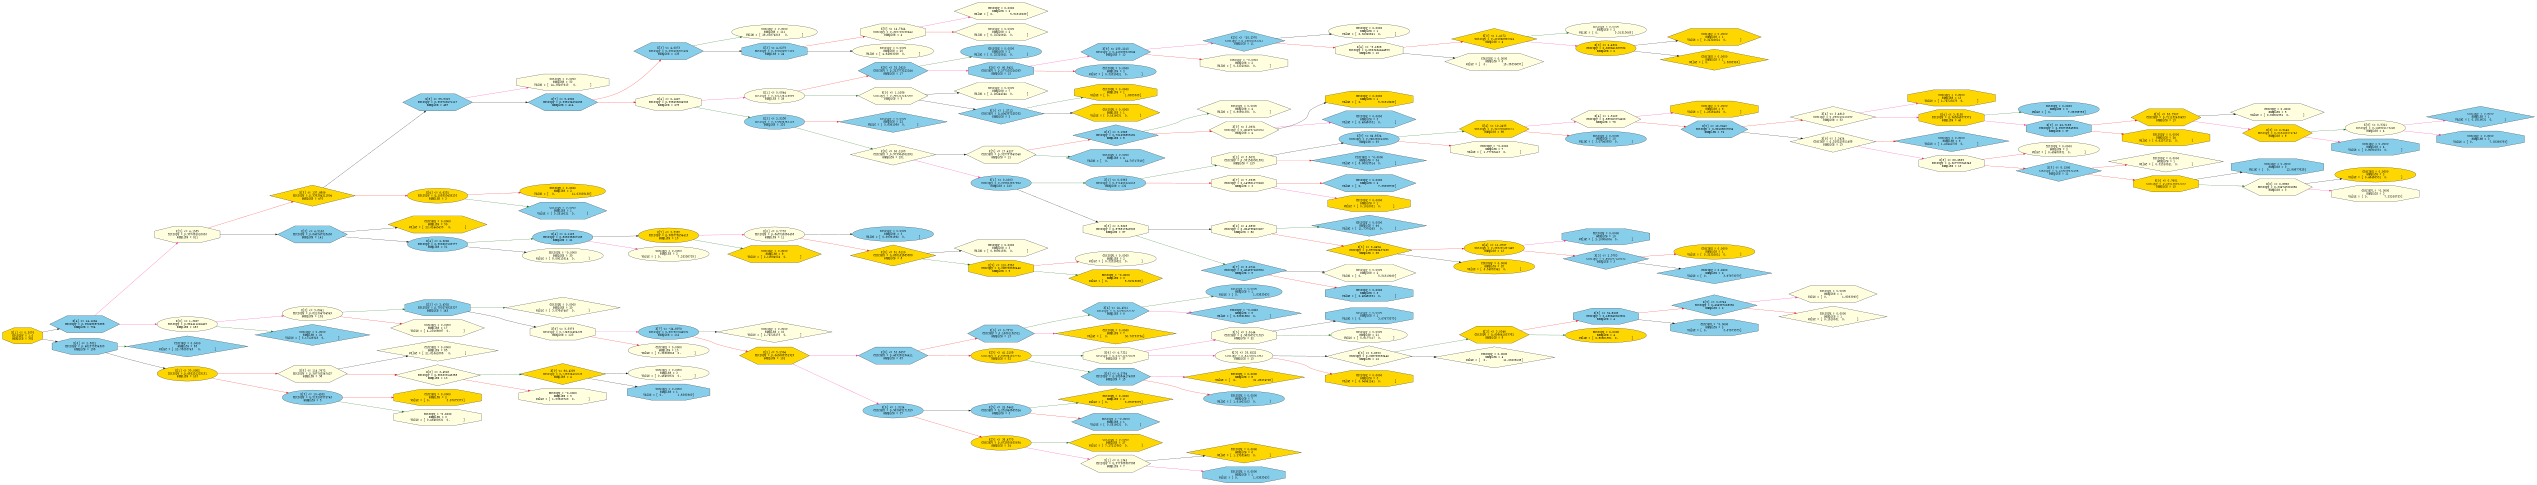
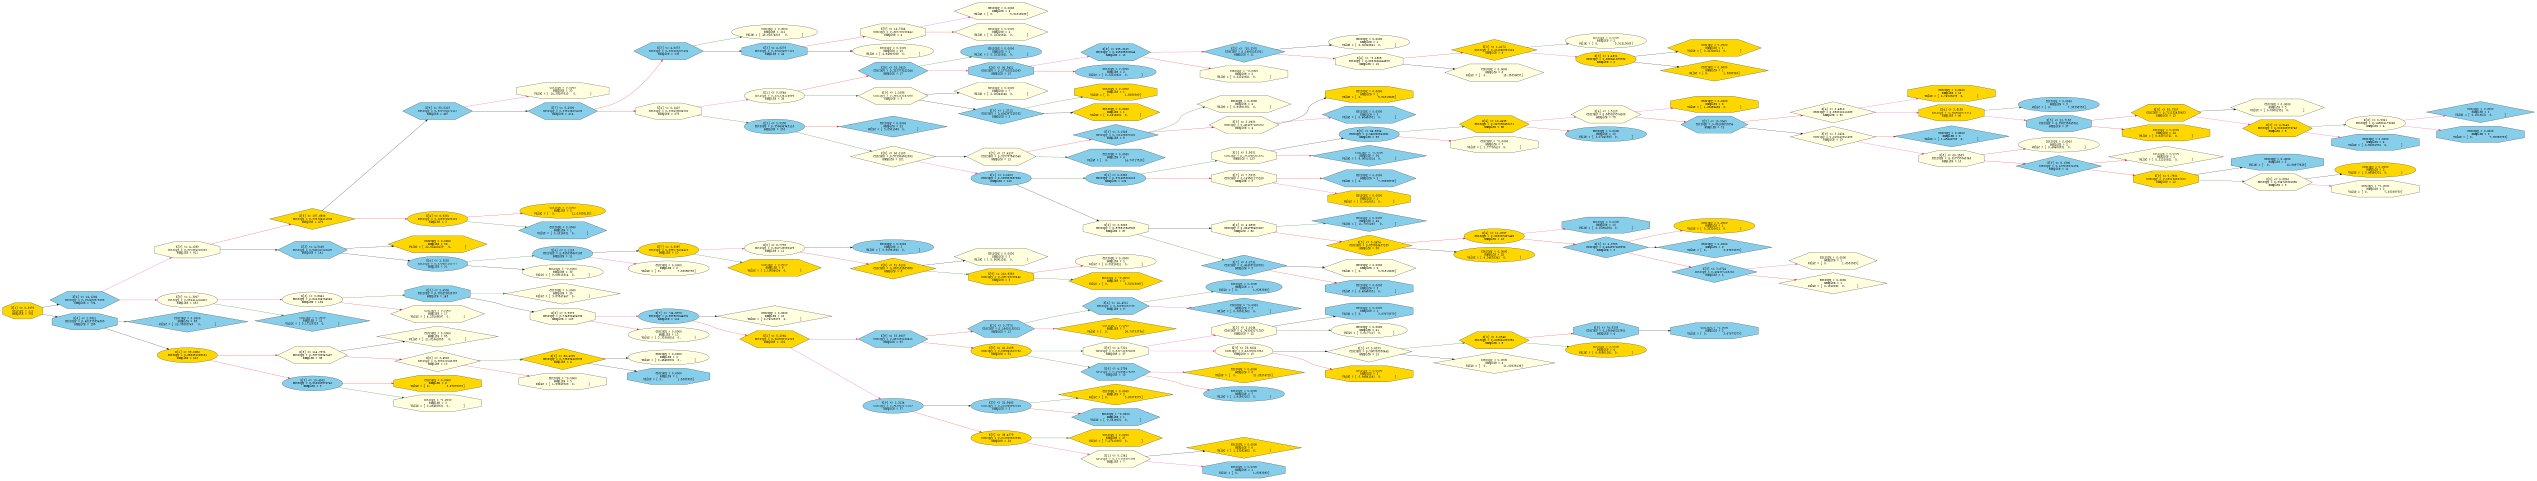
edge "X[8] <= 74.8209 entropy = 0.186646323901 samples = 4" -> "X[5] <= 3.6724 entropy = 0.404997228352 samples = 2": now "X[3] <= 2.9783 entropy = 0.404997228352 samples = 3" -> "X[5] <= 3.6724 entropy = 0.404997228352 samples = 2"
